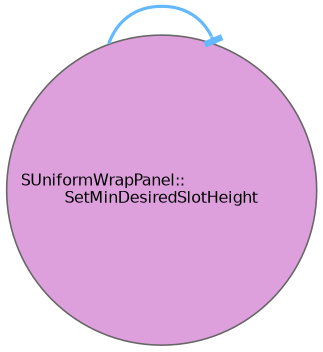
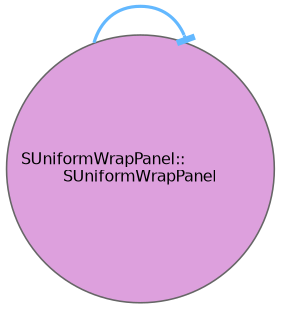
node "SUniformWrapPanel:: SetMinDesiredSlotHeight": label "SUniformWrapPanel:: SetMinDesiredSlotHeight" -> "SUniformWrapPanel:: SUniformWrapPanel"
